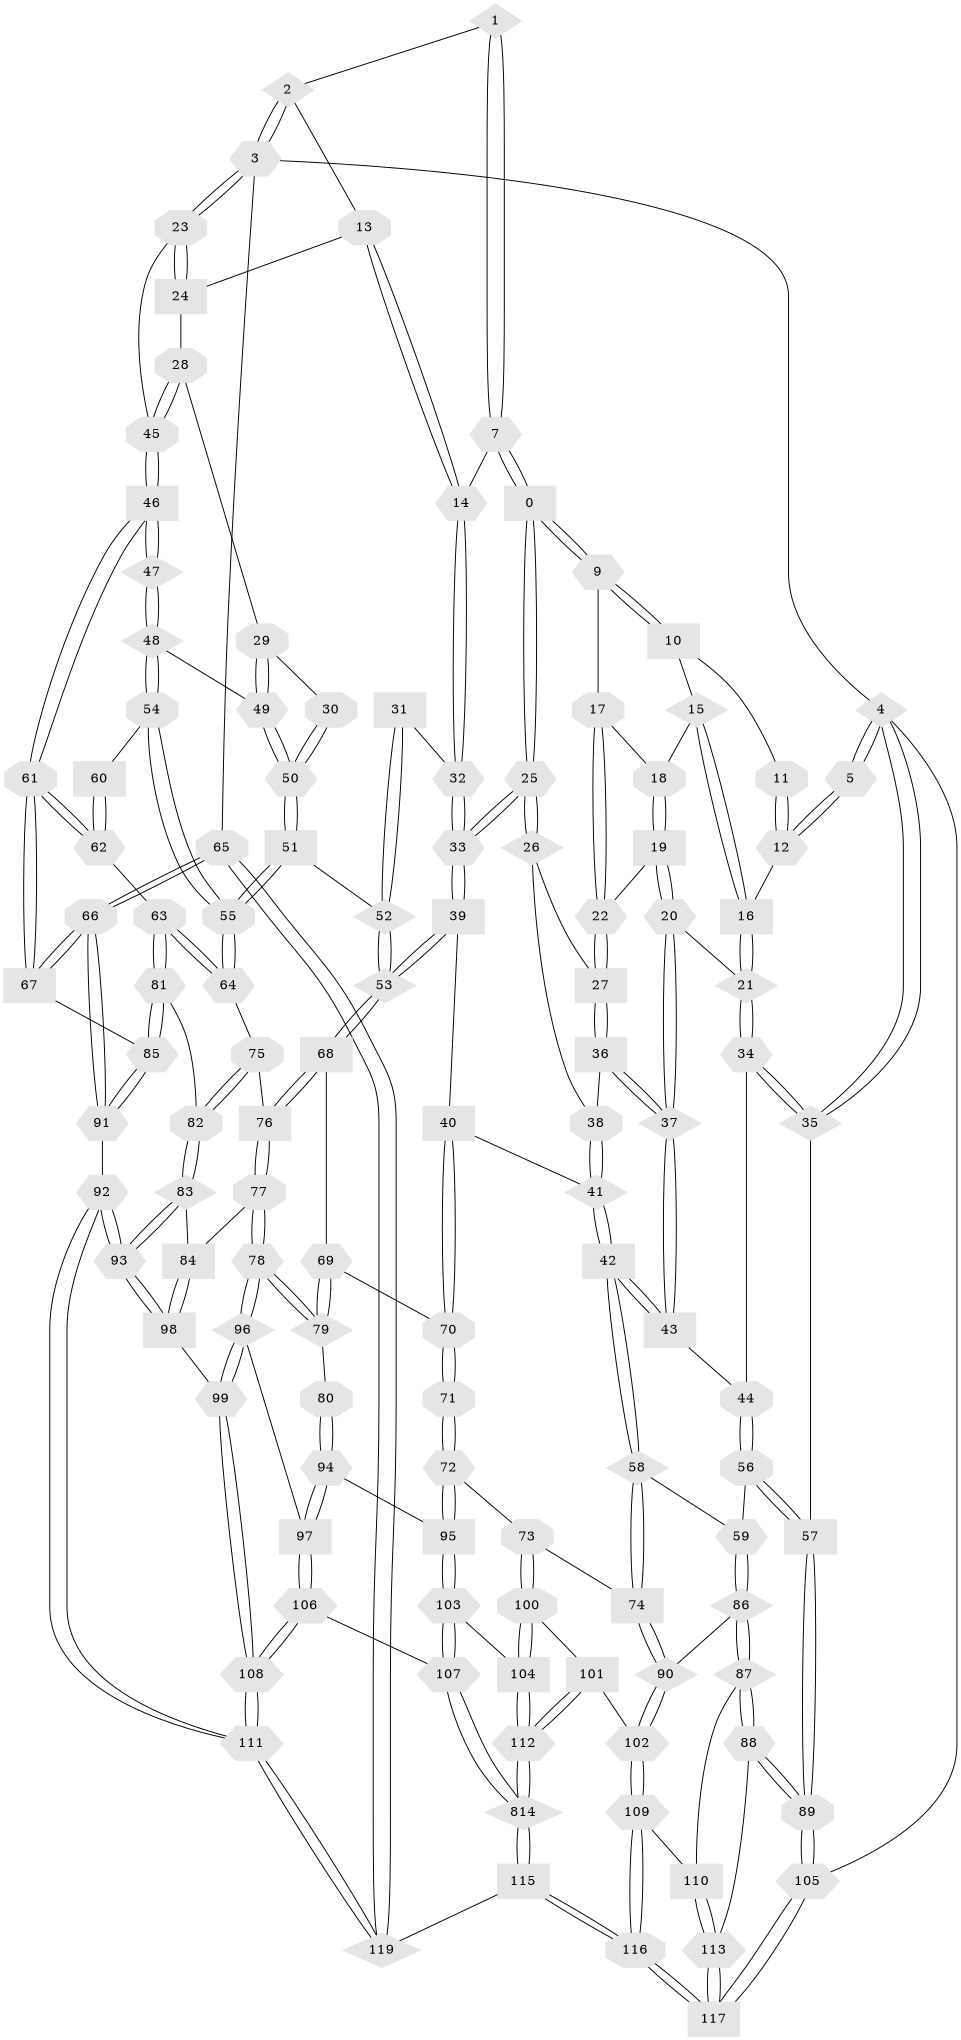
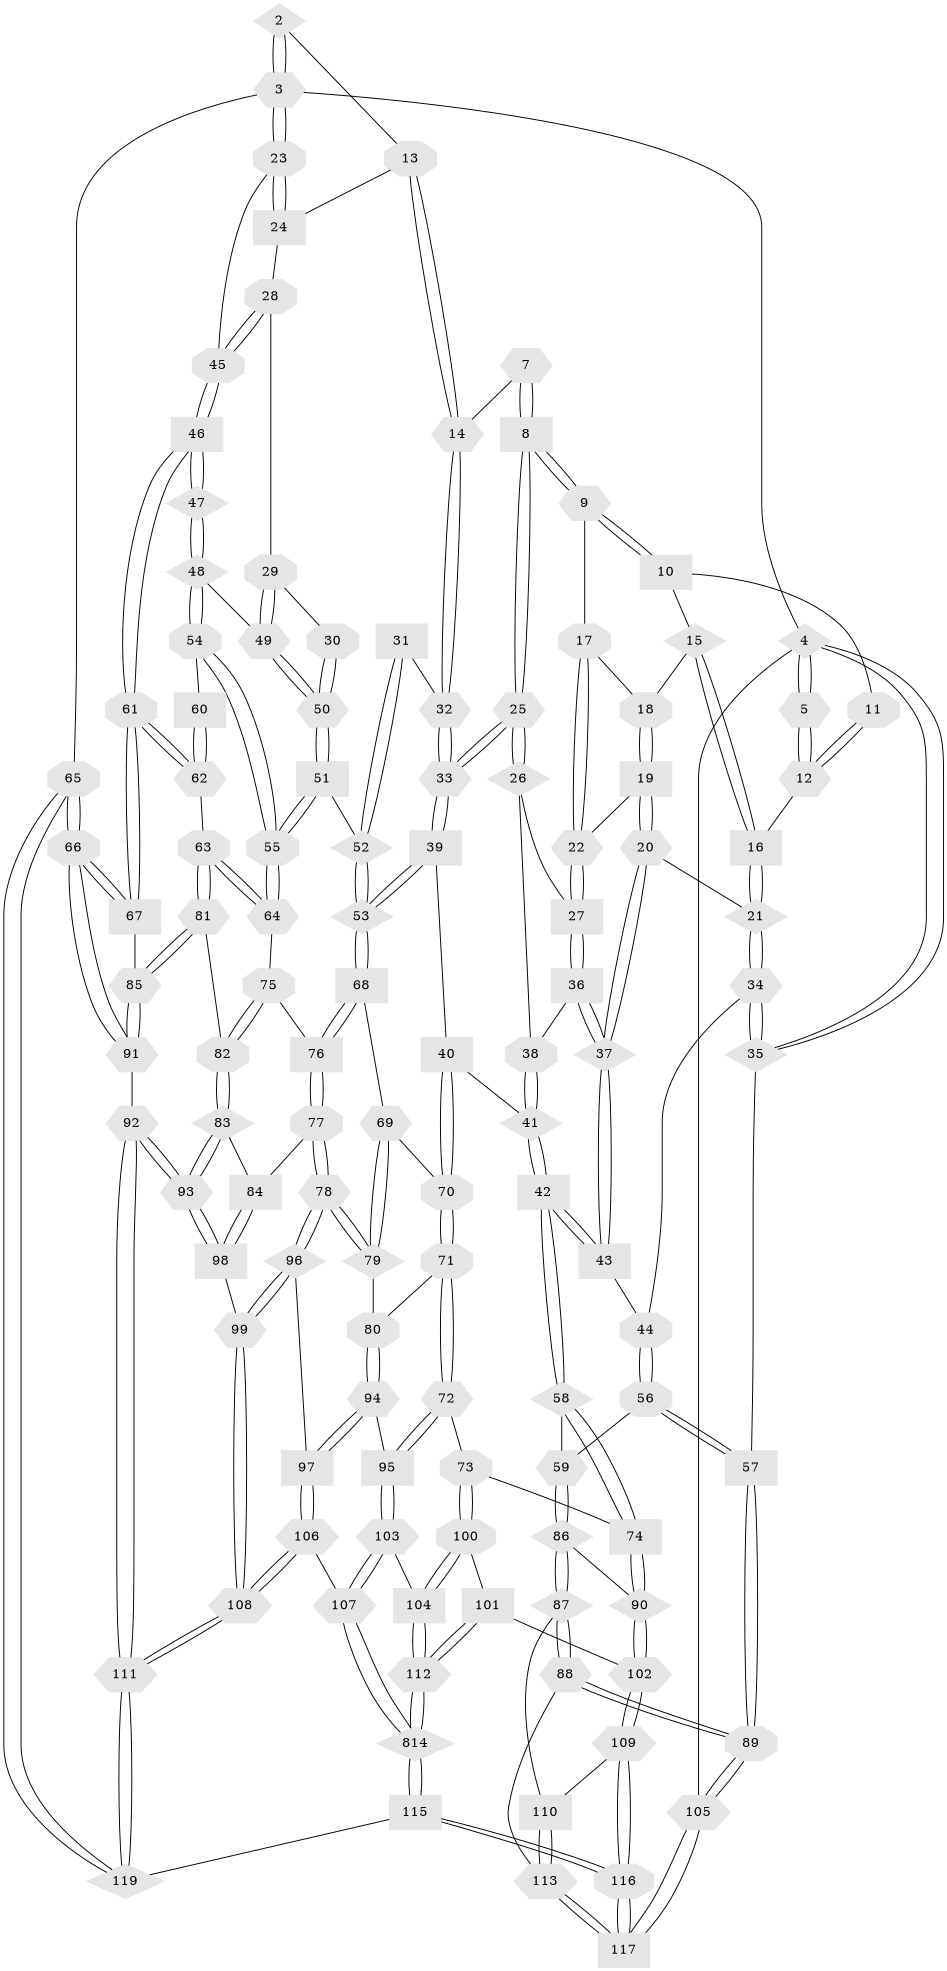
node "1": removed
node "0": label "0" -> "8"
edge "71" -- "80": added
